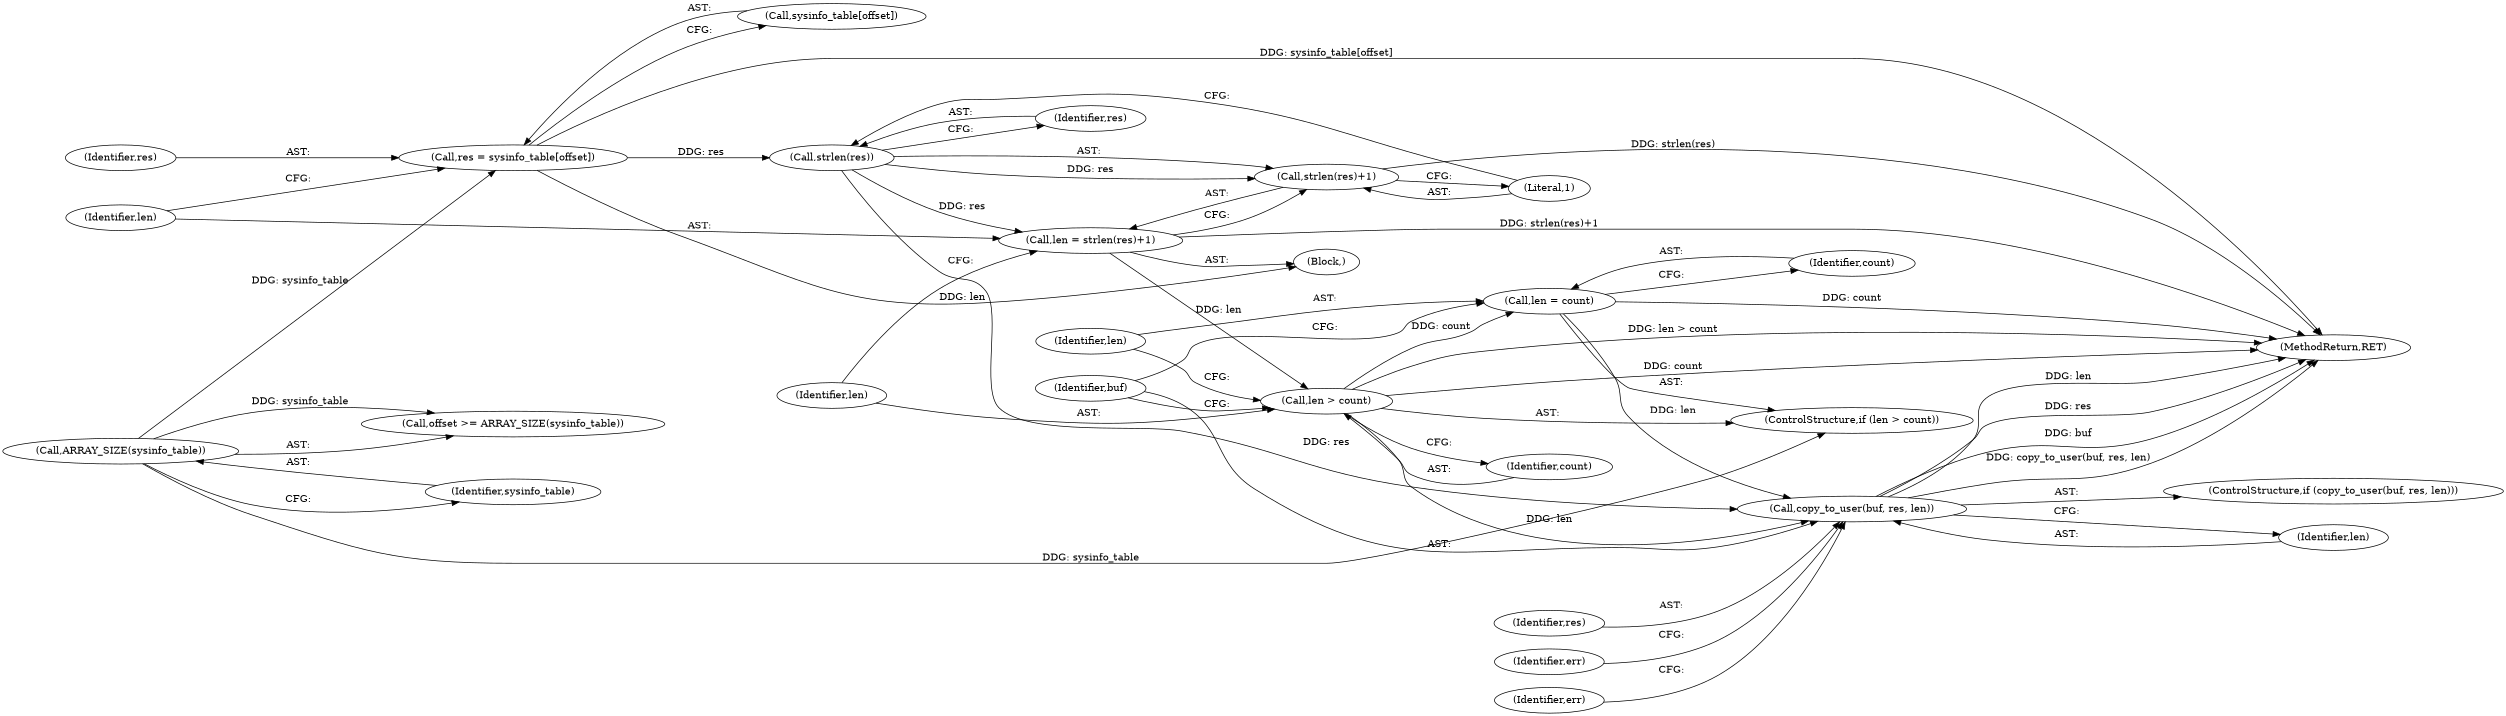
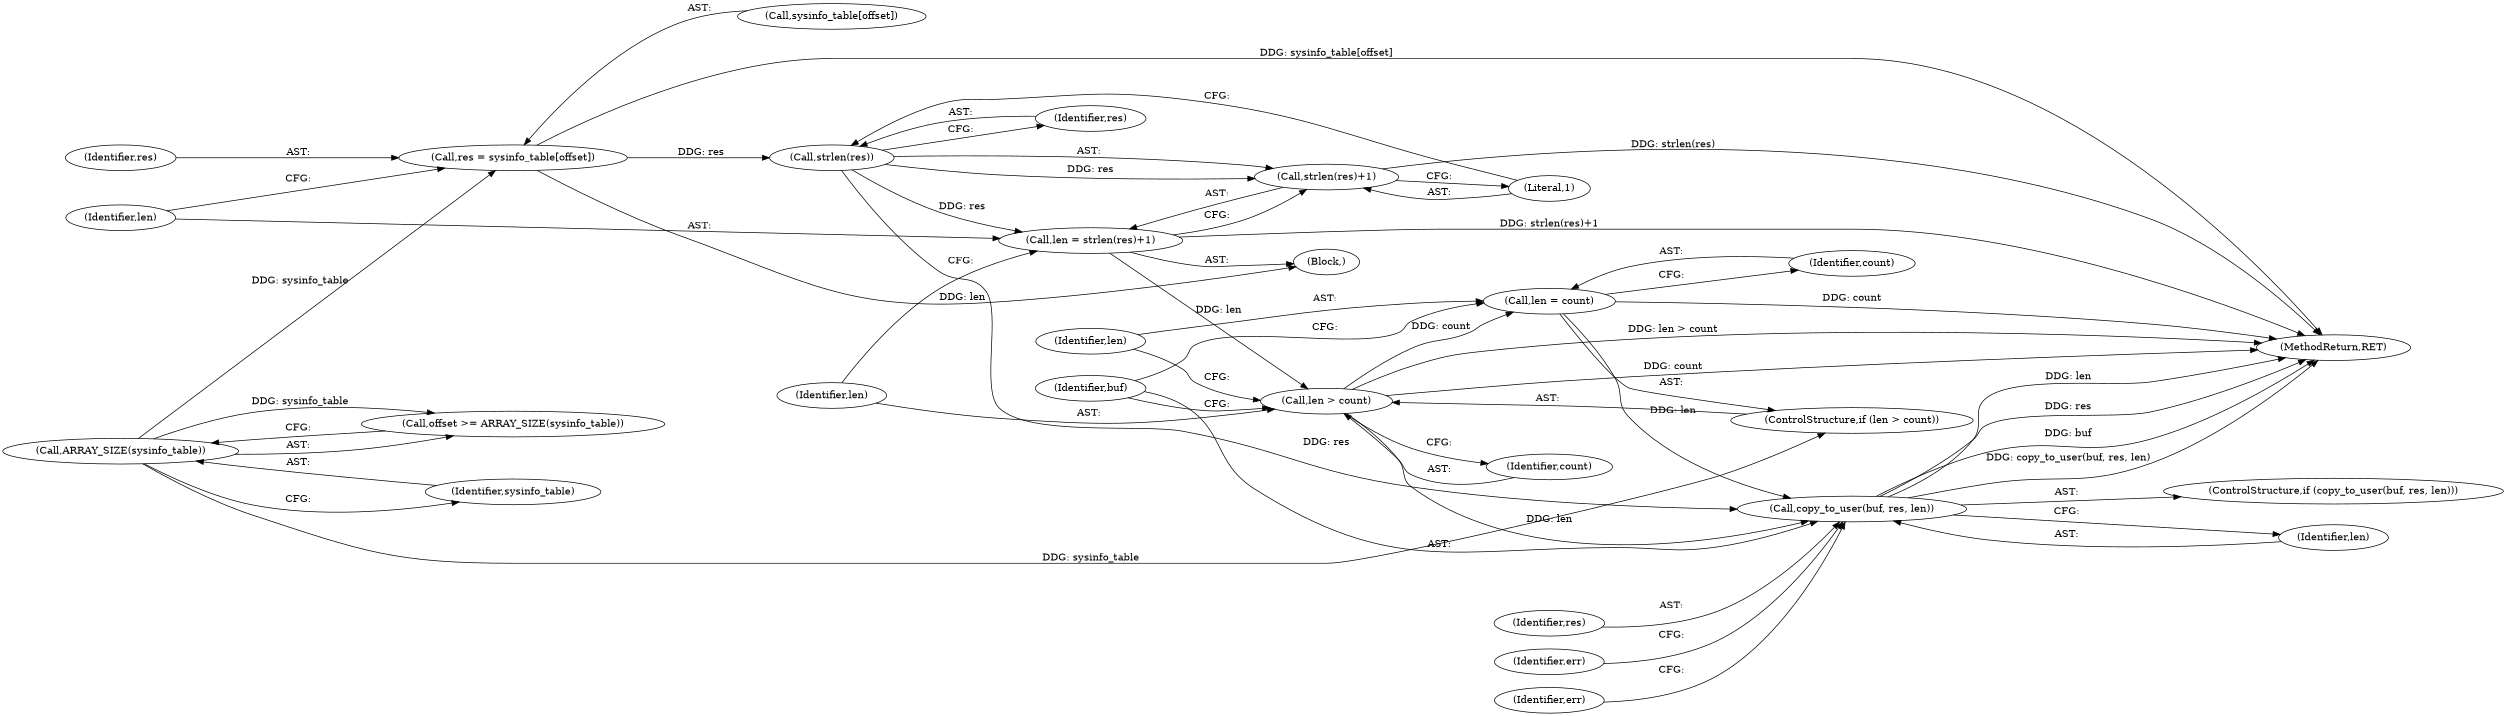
edge "(Call,res = sysinfo_table[offset])" -> "(Call,sysinfo_table[offset])": removed, label "CFG:"
edge "(Call,len > count)" -> "(ControlStructure,if (len > count))": reversed
edge "(Call,offset >= ARRAY_SIZE(sysinfo_table))" -> "(Call,ARRAY_SIZE(sysinfo_table))": added, label "CFG:"
